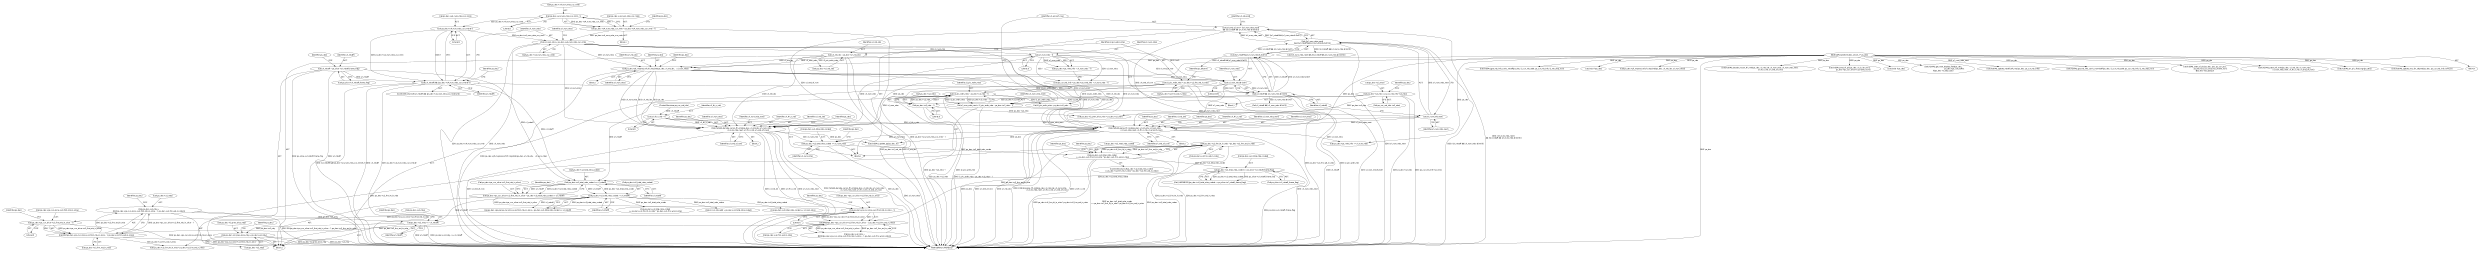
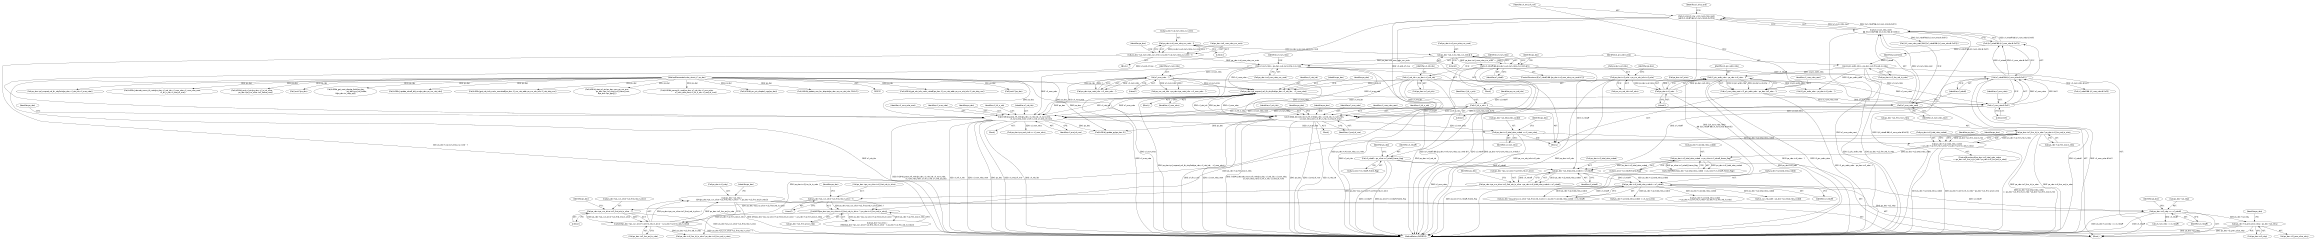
node "(Identifier,u1_idx_end)": label "(Identifier,u1_idx_end)" -> "(Identifier,u1_slice_end)"
edge "(MethodParameterIn,dec_struct_t * ps_dec)" -> "(Call,ps_dec->ps_nmb_info += u1_num_mbs)": now "(MethodParameterIn,dec_struct_t * ps_dec)" -> "(Call,ih264d_update_qp(ps_dec, 0))"
edge "(Call,u1_mb_idx = ps_dec->u1_mb_idx)" -> "(Call,ps_dec->u1_mb_idx)": label "DDG: i2_pic_wdin_mbs" -> "CFG: "
edge "(Call,u1_num_mbs = ps_dec->u4_num_mbs_cur_nmb)" -> "(Call,u1_num_mbs & 0x01)": label "DDG: 0x01" -> "DDG: u1_num_mbs"
edge "(MethodParameterIn,dec_struct_t * ps_dec)" -> "(Call,ih264d_update_mbaff_left_nnz(ps_dec, ps_cur_mb_info))": label "DDG: u1_num_mbs_next" -> "DDG: ps_dec"
edge "(Call,u1_num_mbs - 1)" -> "(Call,u1_num_mbs & 0x01)": label "DDG: u1_end_of_row" -> "DDG: u1_num_mbs"
node "(Call,ih264d_err_pic_field_mgr(ps_dec))": label "(Call,ih264d_err_pic_field_mgr(ps_dec))" -> "(Call,ih264d_err_pic_dispbuf_mgr(ps_dec))"
edge "(Call,!(u1_mbaff && (u1_num_mbs & 0x01)))" -> "(Call,u1_num_mbs & 0x01)": now "(Literal,0x01)" -> "(Call,u1_num_mbs & 0x01)"
edge "(Call,ps_dec->ps_nmb_info + u1_num_mbs - 1)" -> "(Call,ps_cur_mb_info = ps_dec->ps_nmb_info + u1_num_mbs - 1)": now "(Call,ps_dec->ps_nmb_info + u1_num_mbs - 1)" -> "(Call,u1_num_mbs - 1)"
edge "(Identifier,ps_bitstrm)" -> "(Call,i2_pic_wdin_mbs = ps_dec->u2_frm_wd_in_mbs)": label "CFG: " -> "DDG: u1_mbaff"
edge "(Call,u1_mbaff = ps_slice->u1_mbaff_frame_flag)" -> "(Call,(u1_mbaff) && (ps_dec->u4_num_mbs_cur_nmb & 1))": reversed
node "(ControlStructure,ps_cur_mb_info)": label "(ControlStructure,ps_cur_mb_info)" -> "(Identifier,ps_cur_mb_info)"
node "(Call,ps_dec->i2_prev_slice_mbx = ps_dec->u2_mbx)": removed
node "(Call,!u1_num_left_next)": label "(Call,!u1_num_left_next)" -> "(Call,!u1_num_mbs_next)"
node "(Call,ps_dec->u2_frm_ht_in_mbs)": added
edge "(MethodParameterIn,dec_struct_t * ps_dec)" -> "(MethodReturn,WORD32)": label "DDG: ps_dec" -> "DDG: u1_mb_idx"
edge "(Call,u1_num_mbs - 1)" -> "(MethodReturn,WORD32)": added, label "DDG: u1_num_mbs"
node "(Call,u1_num_mbs >> u1_mbaff)": added
edge "(Call,ps_dec->i2_prev_slice_mby)" -> "(Call,ps_dec->i2_prev_slice_mby = ps_dec->u2_mby)": reversed
